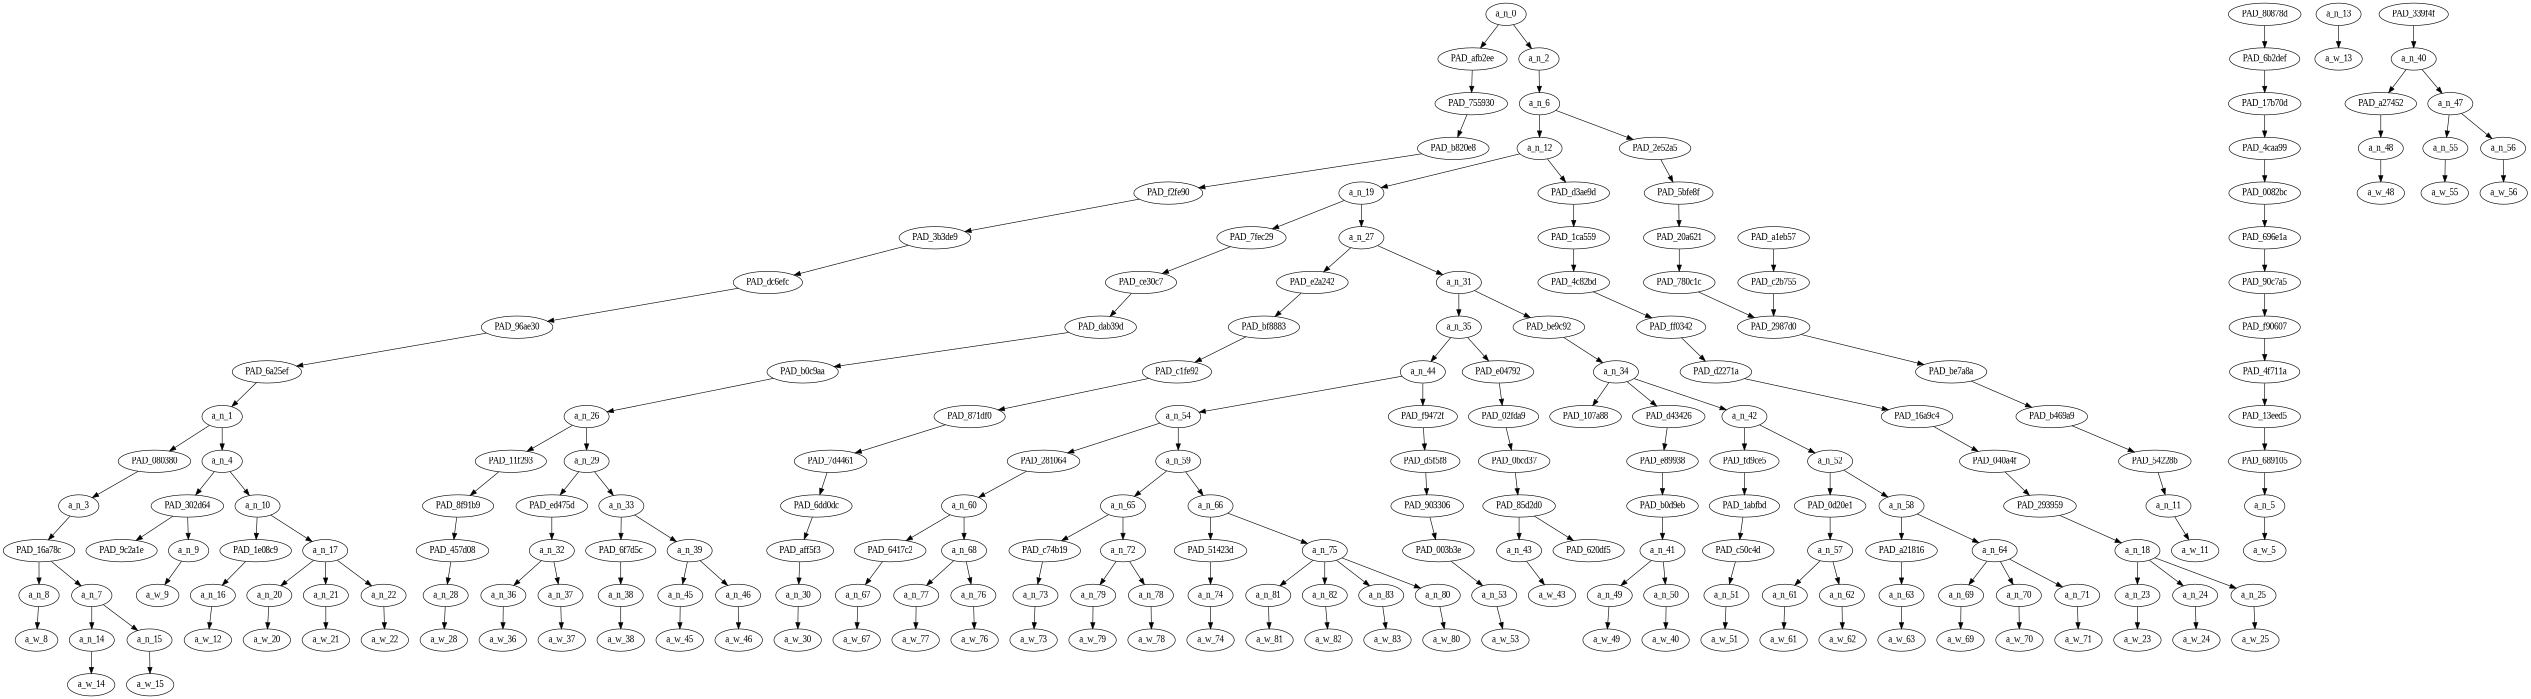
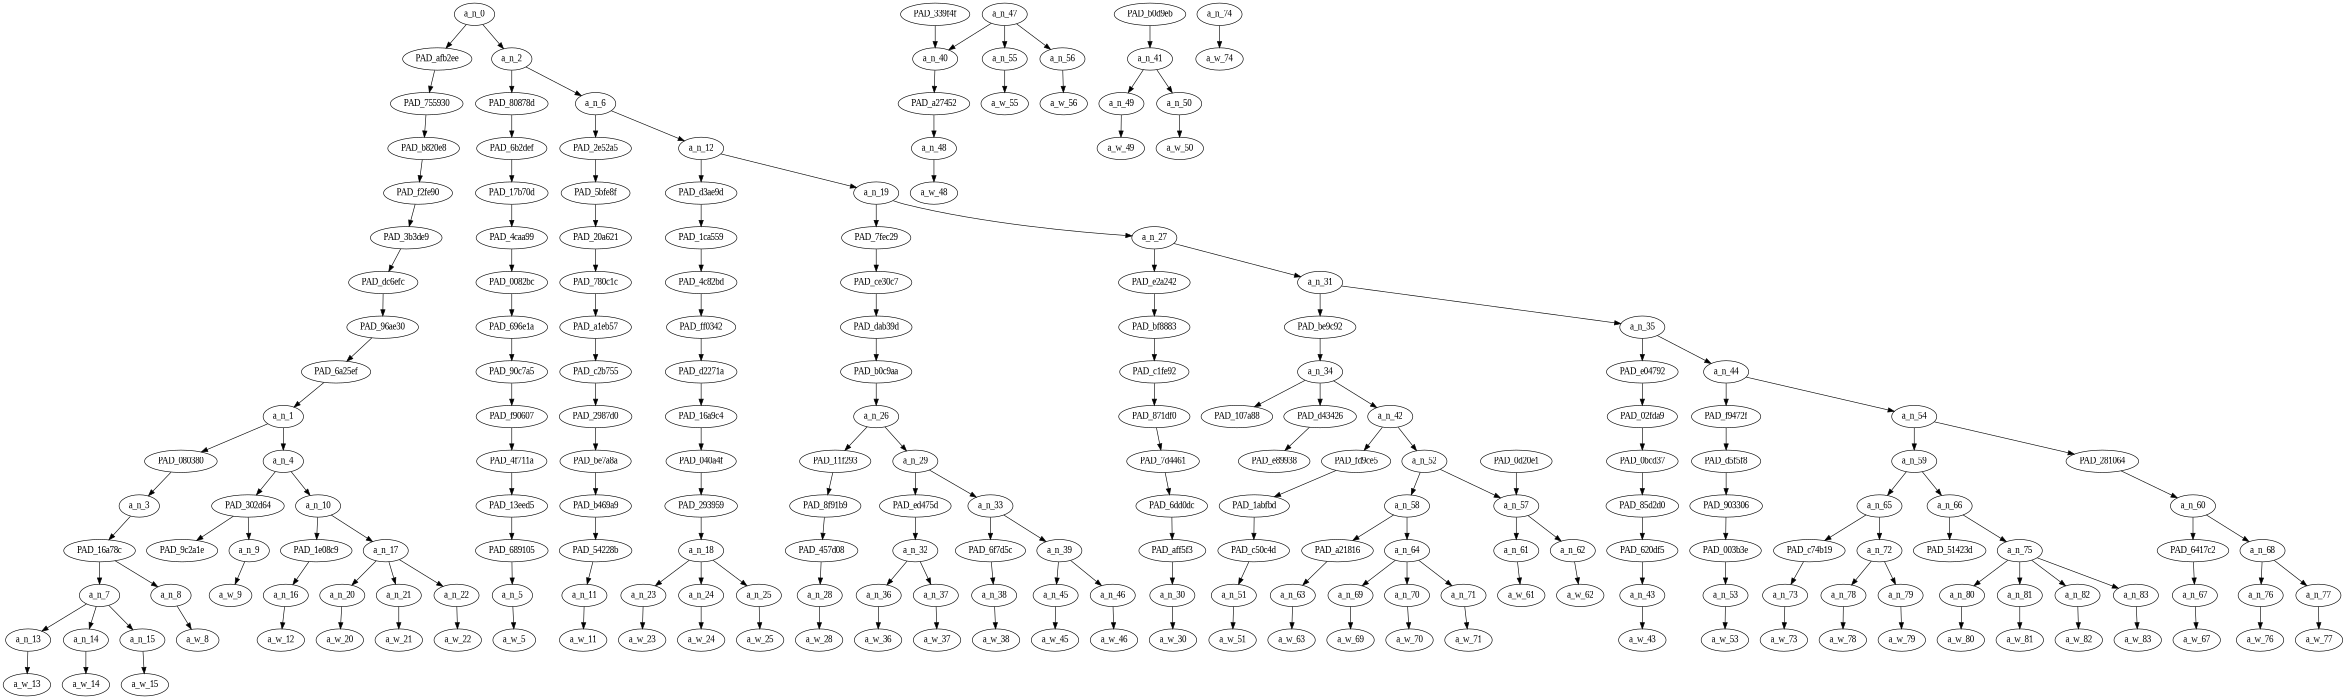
edge "a_n_2" -> "PAD_80878d": added
edge "a_n_40" -> "a_n_47": reversed
edge "PAD_780c1c" -> "PAD_2987d0": now "PAD_780c1c" -> "PAD_a1eb57"
edge "PAD_e89938" -> "PAD_b0d9eb": removed
edge "a_n_52" -> "PAD_0d20e1": now "a_n_52" -> "a_n_57"
edge "PAD_85d2d0" -> "a_n_43": now "PAD_620df5" -> "a_n_43"
edge "PAD_51423d" -> "a_n_74": removed
edge "a_n_7" -> "a_n_13": added
node "a_w_40": label "a_w_40" -> "a_w_50"
